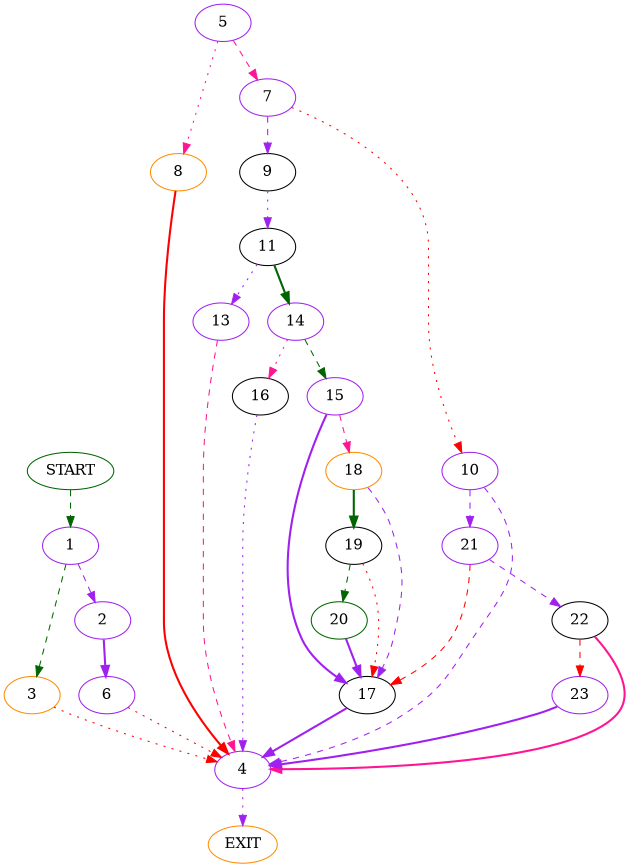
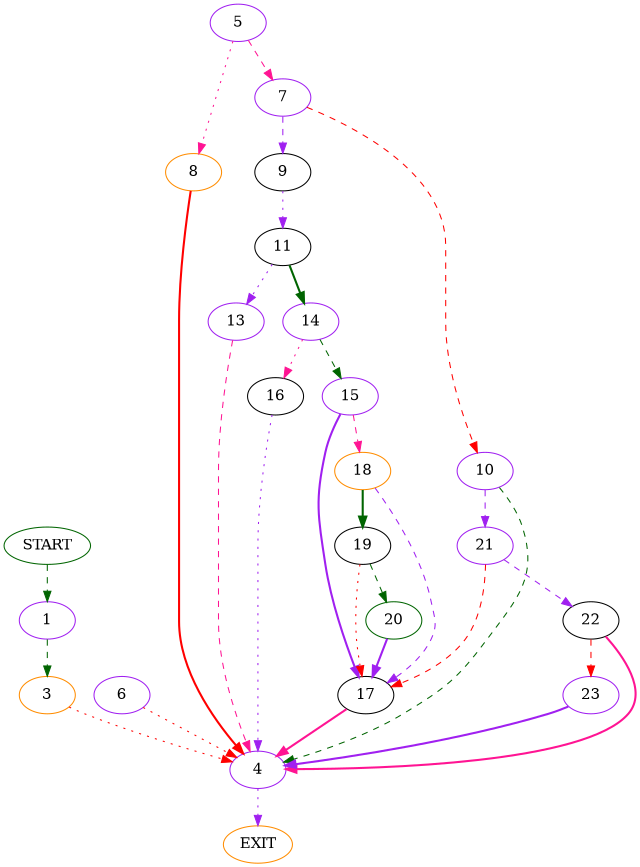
edge "7" -> "10": style dotted -> dashed
node "2": removed
edge "10" -> "4": color purple -> darkgreen
edge "17" -> "4": color purple -> deeppink
